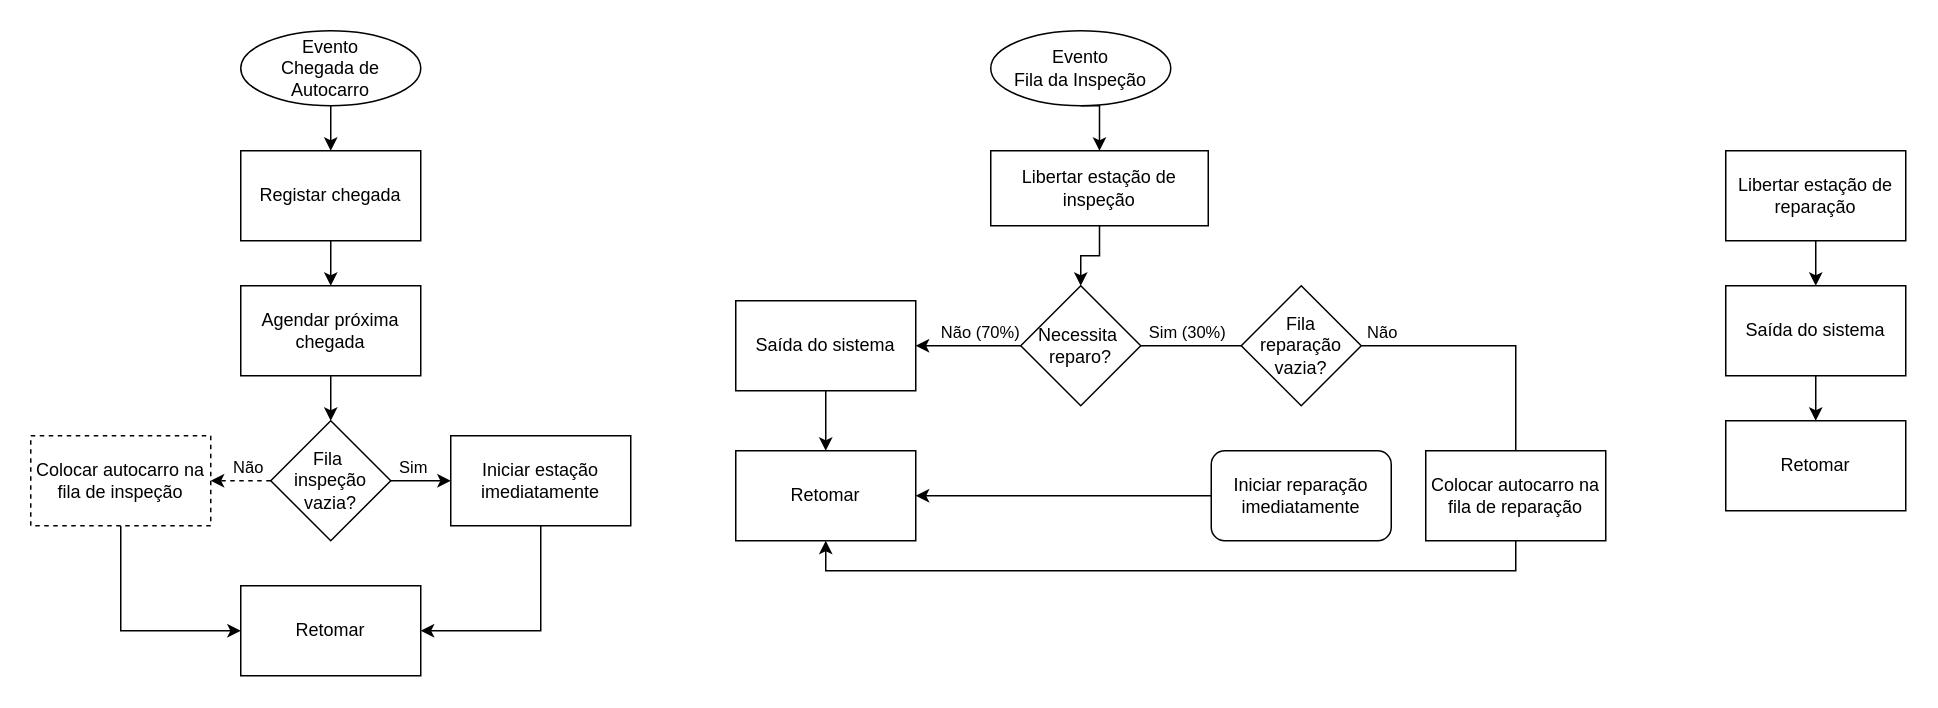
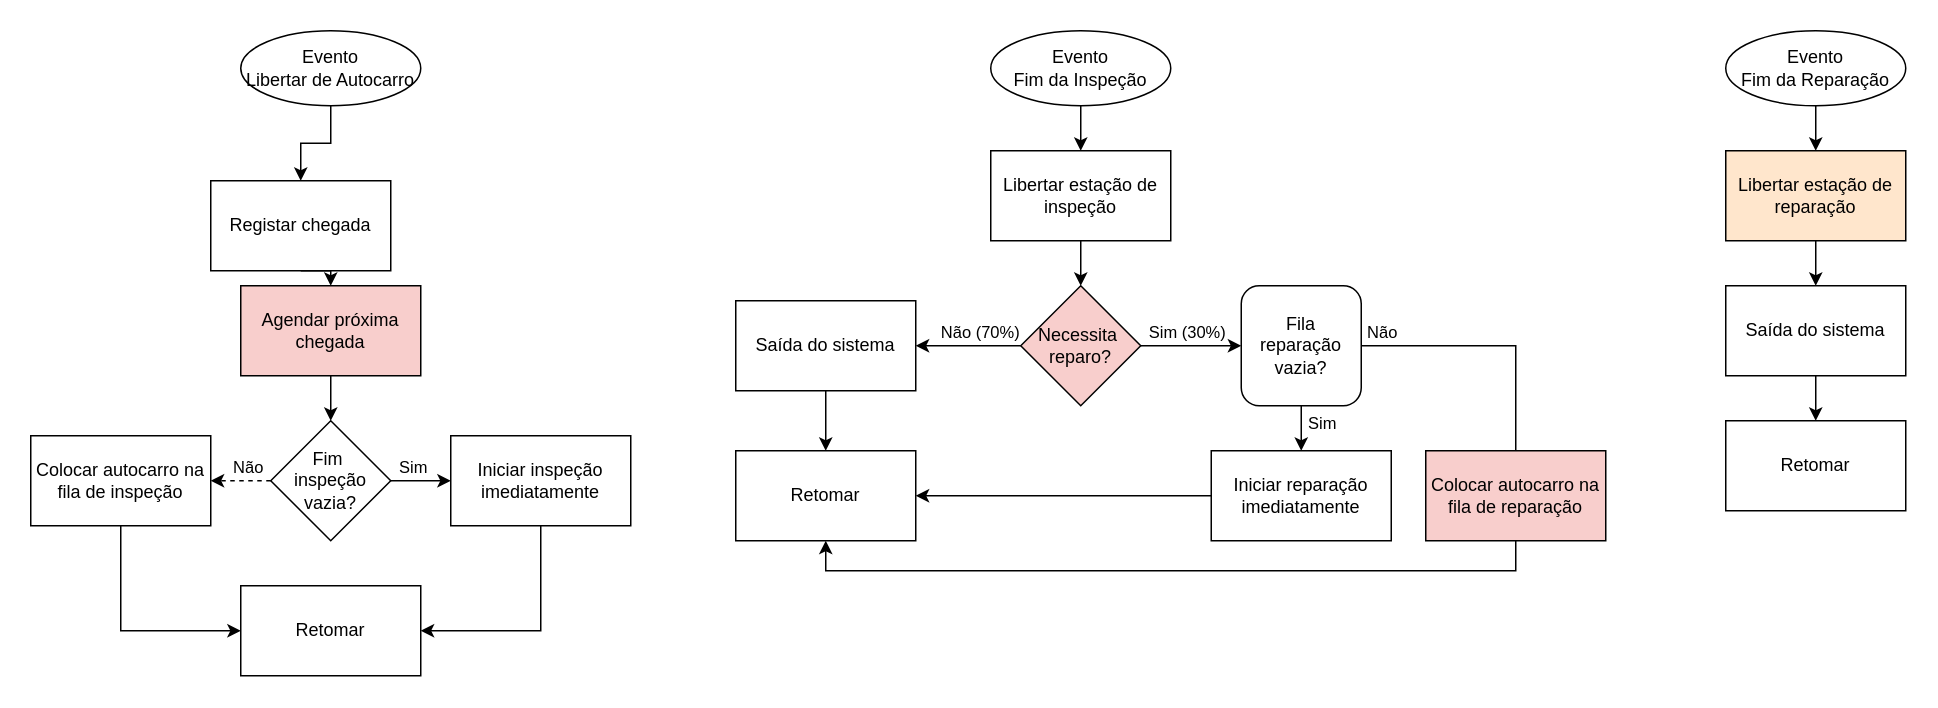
node "Evento Chegada de Autocarro": label "Evento Chegada de Autocarro" -> "Evento Libertar de Autocarro"
node "Evento Fila da Inspeção": label "Evento Fila da Inspeção" -> "Evento Fim da Inspeção"
node "Evento Fim da Reparação": added
edge "Evento Fim da Reparação" -> "Libertar estação de reparação": added
node "Libertar estação de inspeção": size 218x75 -> 180x90
node "Registar chegada": moved (331, 196) -> (301, 226)
node "Libertar estação de reparação": fillcolor #ffffff -> #ffe6cc
node "Agendar próxima chegada": fillcolor #ffffff -> #f8cecc
node "Necessita reparo?": fillcolor #ffffff -> #f8cecc
edge "Necessita reparo?" -- "Fila reparação vazia?": arrowhead none -> classic
node "Fila reparação vazia?": shape diamond -> rounded rectangle
edge "Fila reparação vazia?" -> "Iniciar reparação imediatamente": added, label "Sim"
node "Colocar autocarro na fila de inspeção": style dashed -> solid
node "Fila inspeção vazia?": label "Fila inspeção vazia?" -> "Fim inspeção vazia?"
node "Iniciar estação imediatamente": label "Iniciar estação imediatamente" -> "Iniciar inspeção imediatamente"
node "Iniciar reparação imediatamente": shape rounded rectangle -> rectangle
node "Colocar autocarro na fila de reparação": fillcolor #ffffff -> #f8cecc
